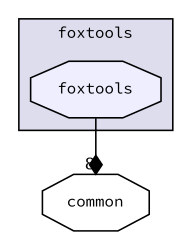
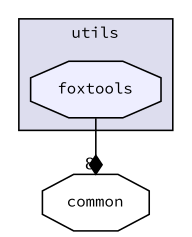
cluster "foxtools": label "foxtools" -> "utils"
